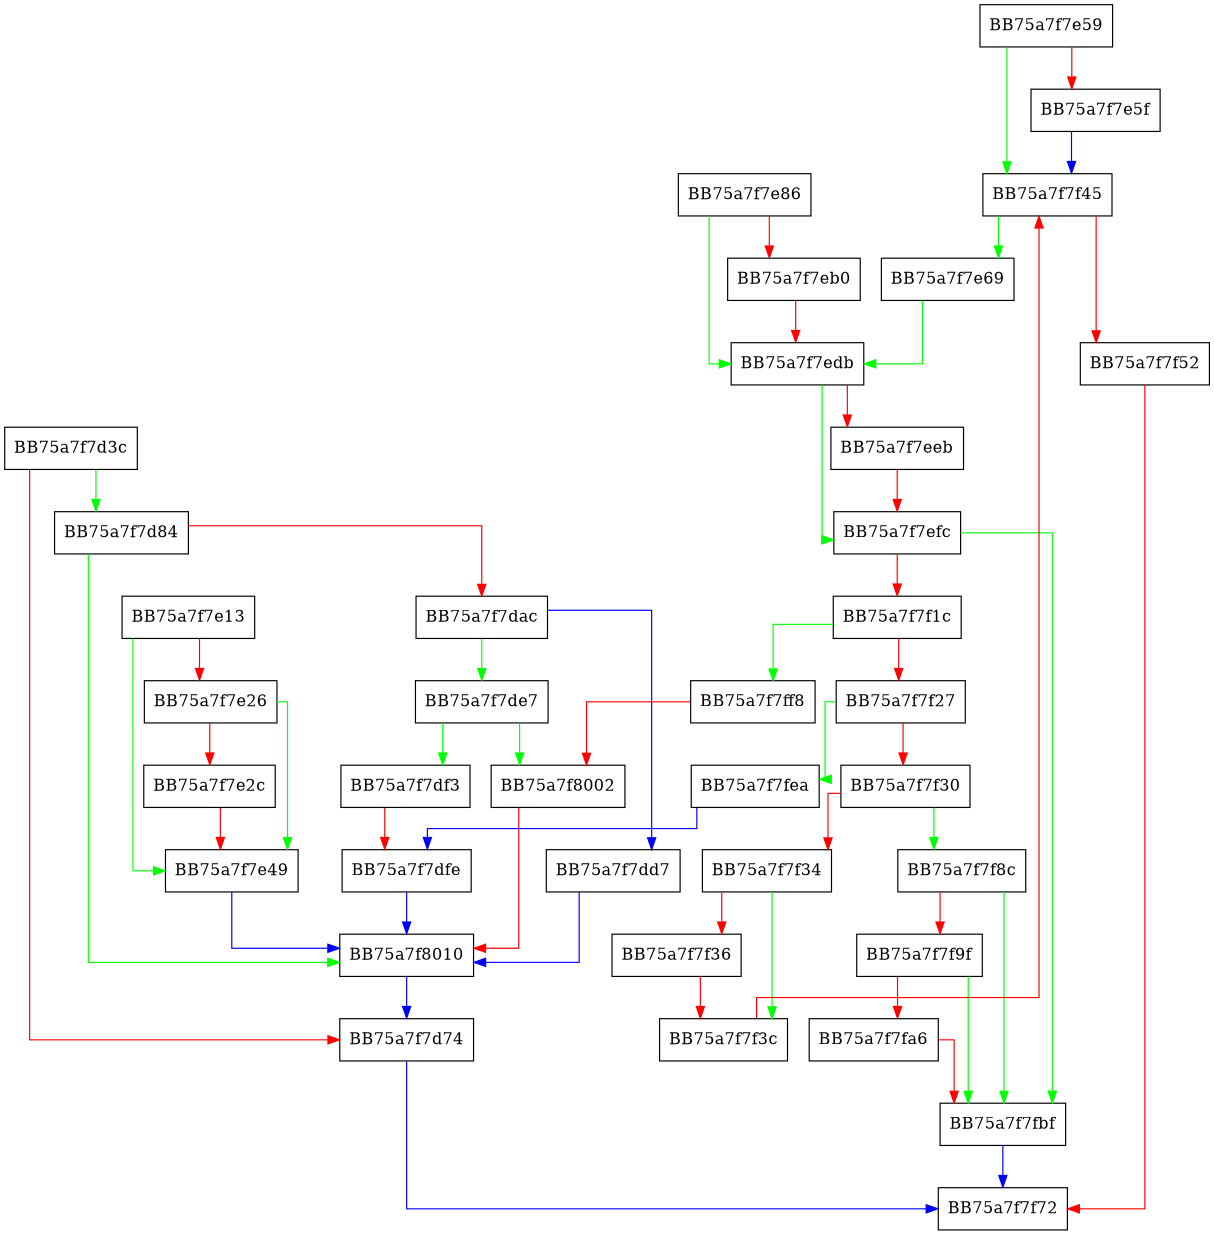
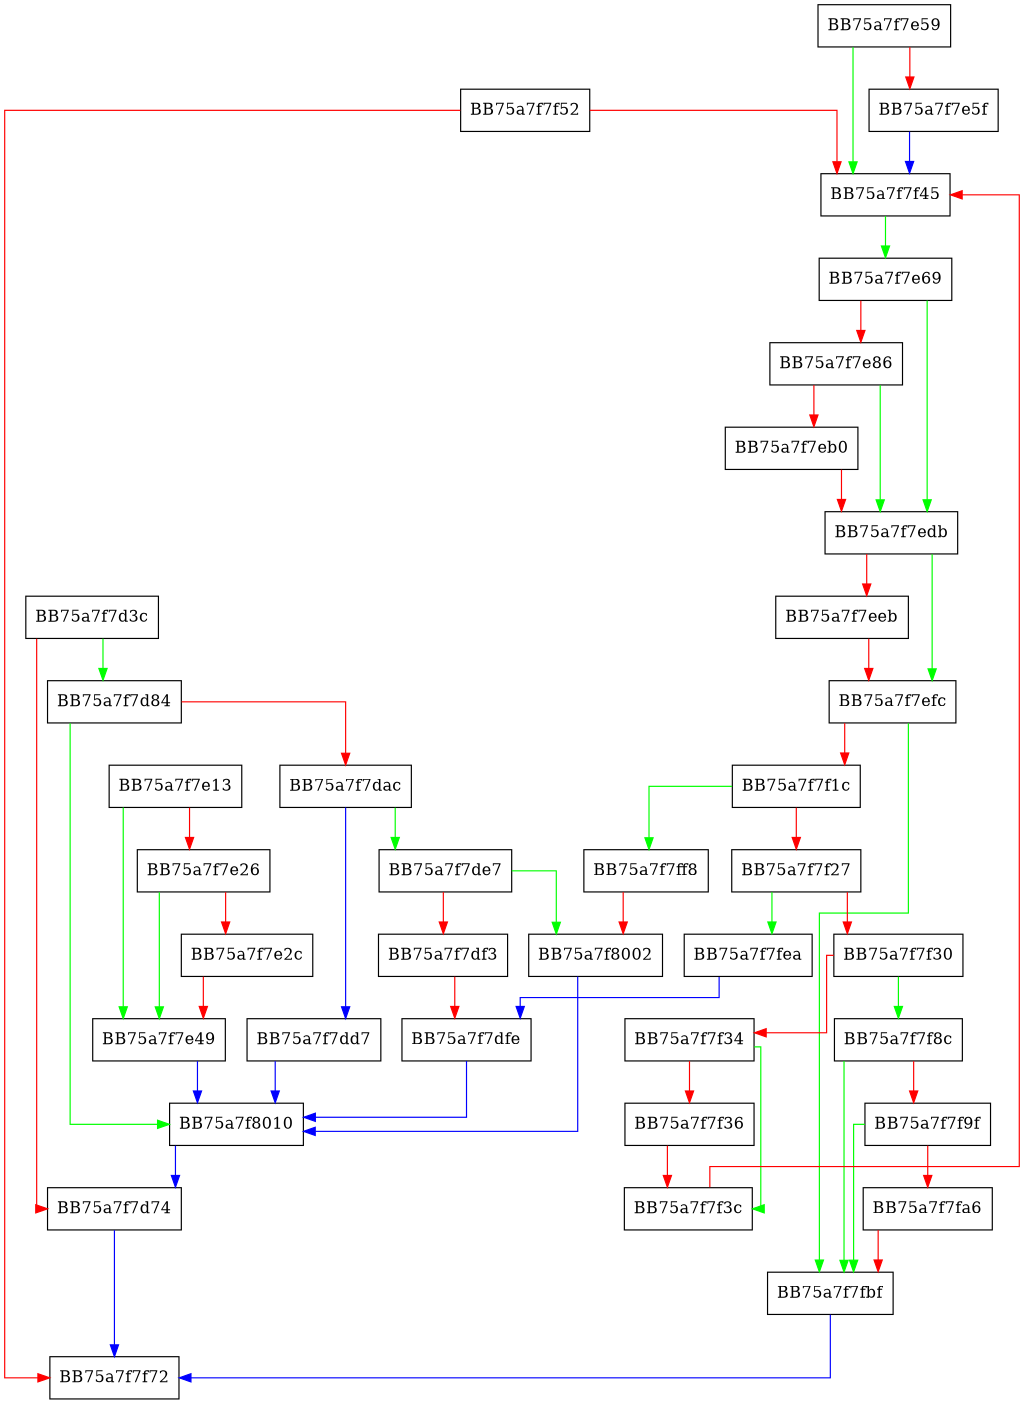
edge "BB75a7f7f45" -> "BB75a7f7f52": reversed
edge "BB75a7f7e69" -> "BB75a7f7e86": added
edge "BB75a7f7de7" -> "BB75a7f7df3": color green -> red
edge "BB75a7f8002" -> "BB75a7f8010": color red -> blue
